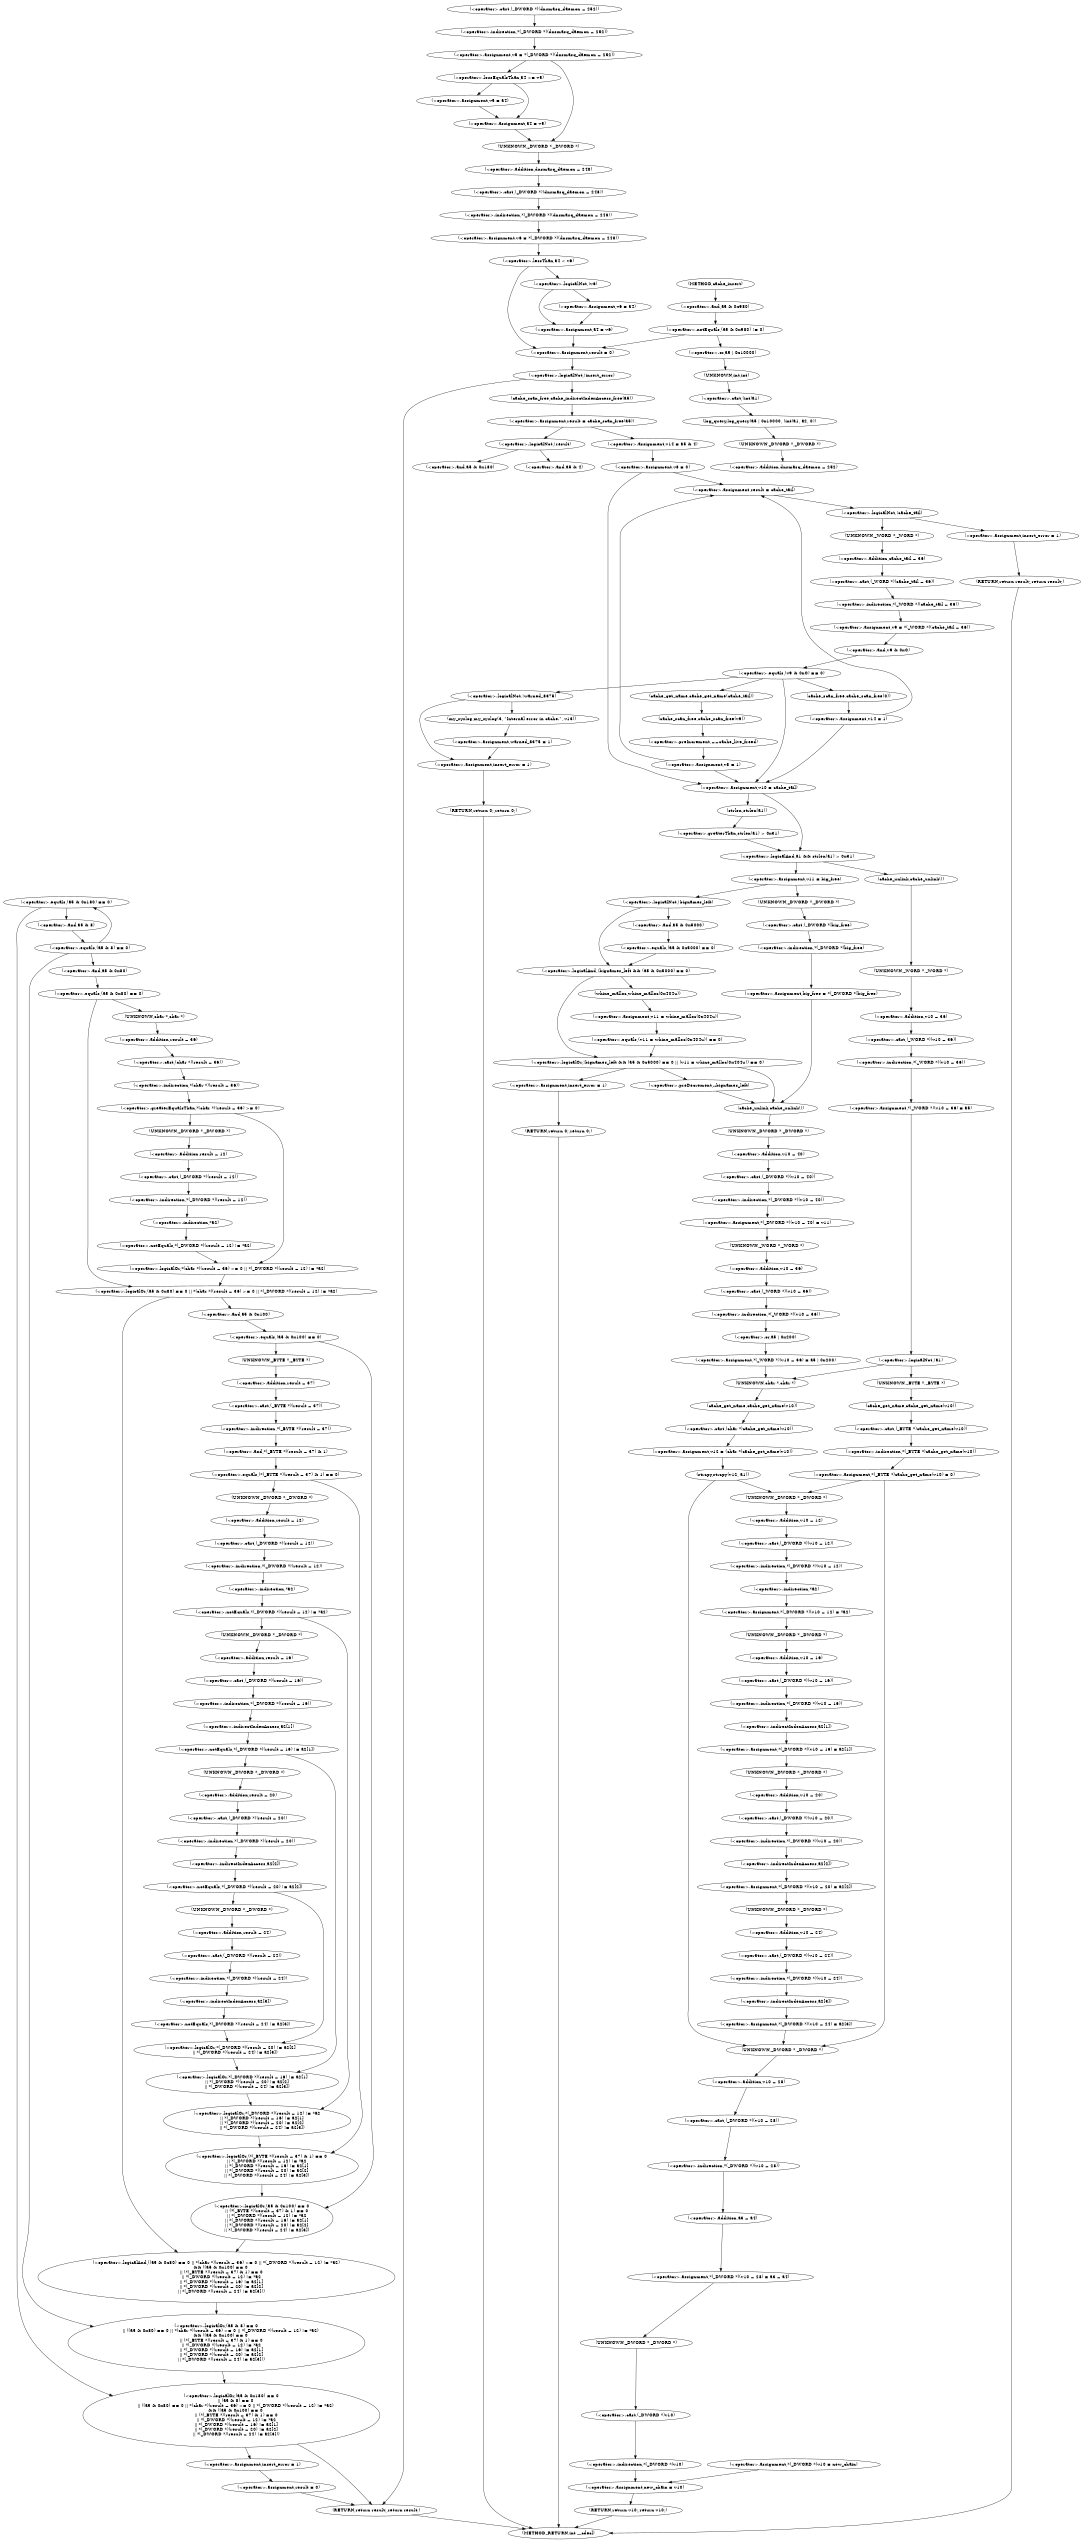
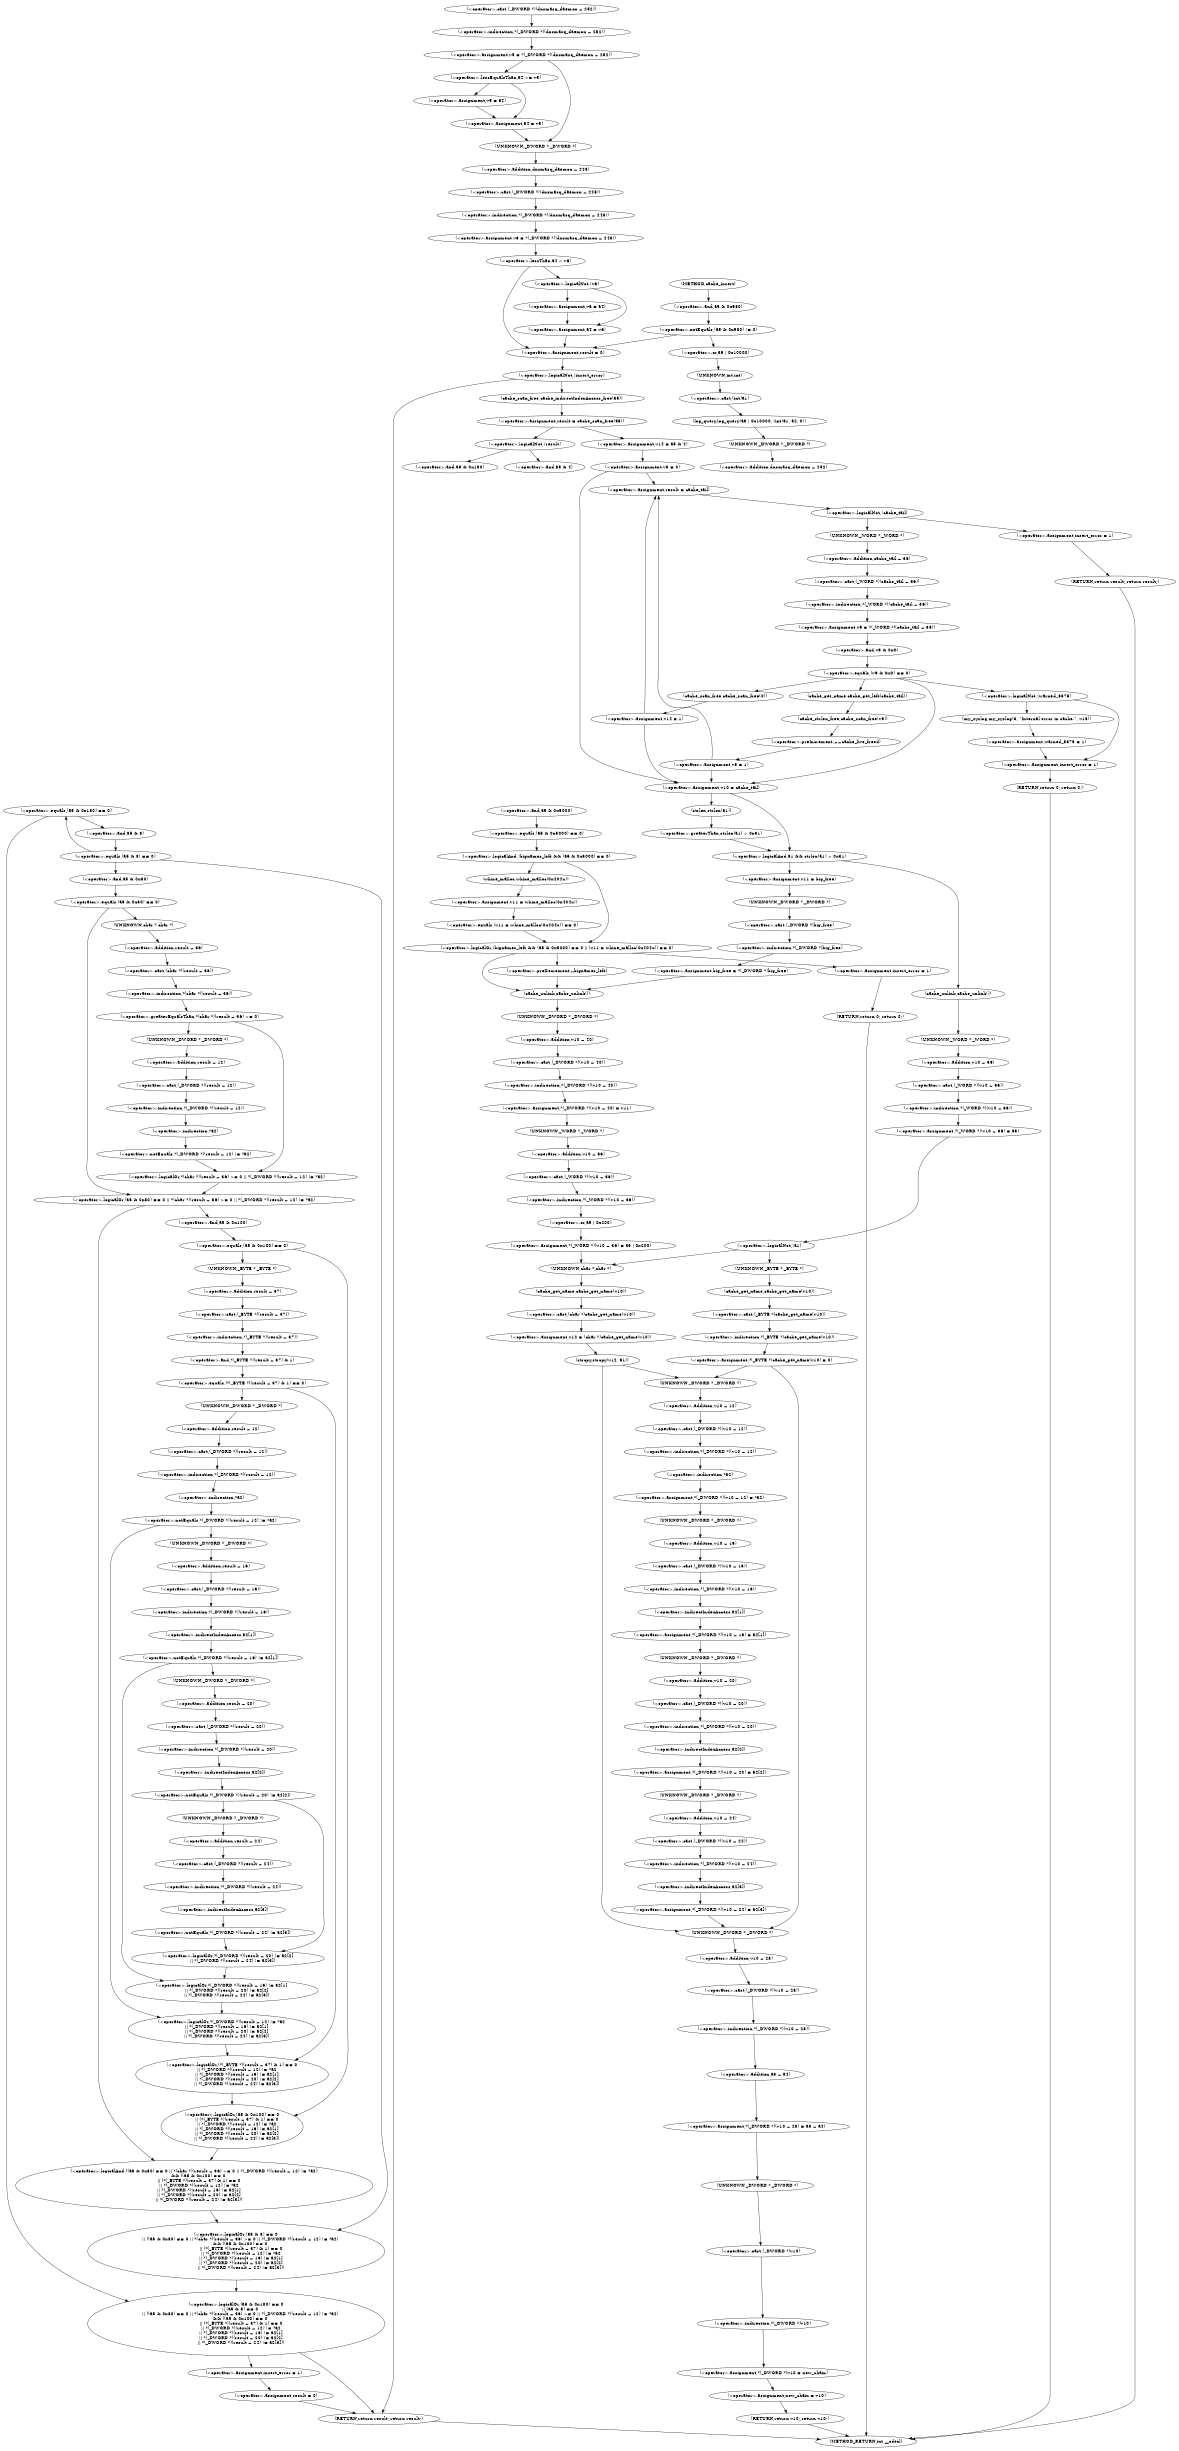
node "(cache_get_name,cache_get_name(cache_tail))": label "(cache_get_name,cache_get_name(cache_tail))" -> "(cache_get_name,cache_get_left(cache_tail))"
node "(cache_scan_free,cache_scan_free(v9))": label "(cache_scan_free,cache_scan_free(v9))" -> "(cache_strlen_free,cache_scan_free(v9))"
node "(<operator>.logicalNot,!bignames_left)": removed
edge "(<operator>.indirection,*(_DWORD *)v10)" -> "(<operator>.assignment,new_chain = v10)": now "(<operator>.indirection,*(_DWORD *)v10)" -> "(<operator>.assignment,*(_DWORD *)v10 = new_chain)"
